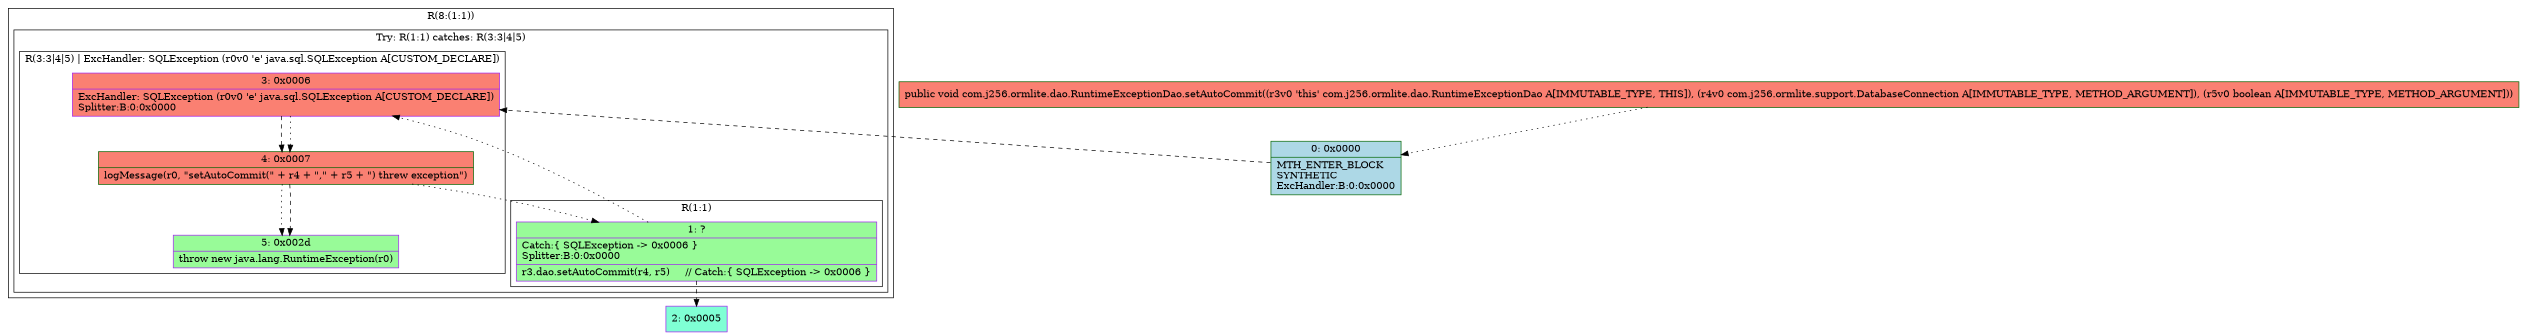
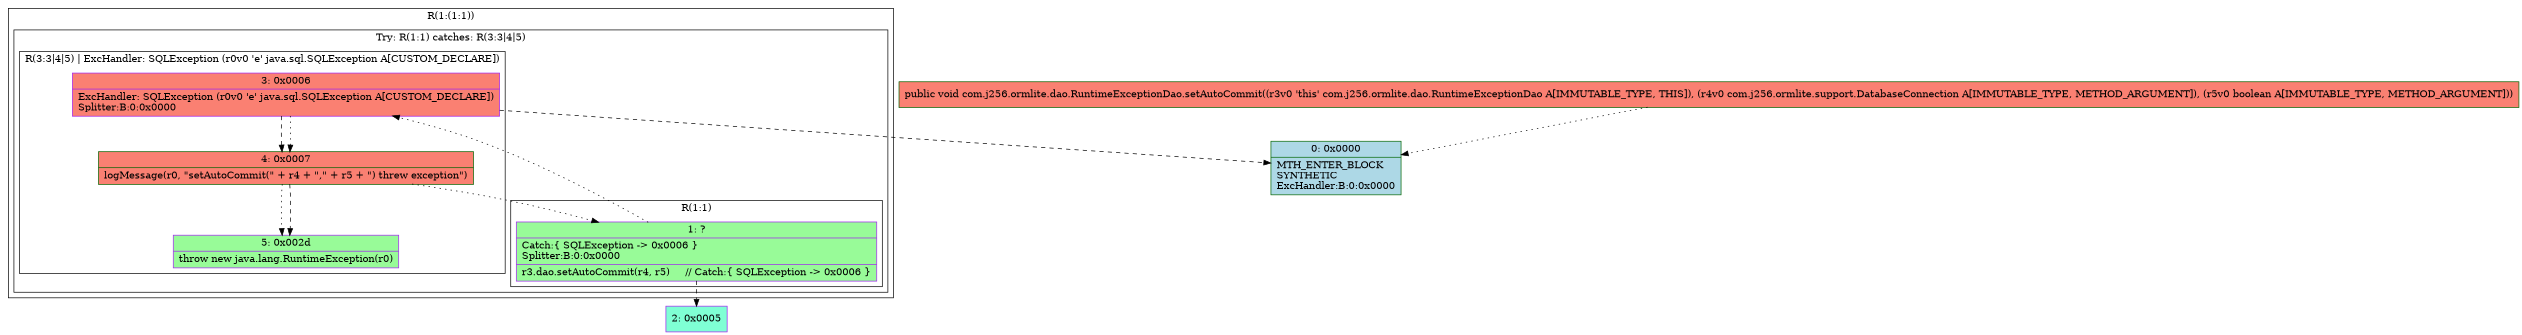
cluster "R(8:(1:1))": label "R(8:(1:1))" -> "R(1:(1:1))"
edge "0: 0x0000" -> "3: 0x0006": reversed
